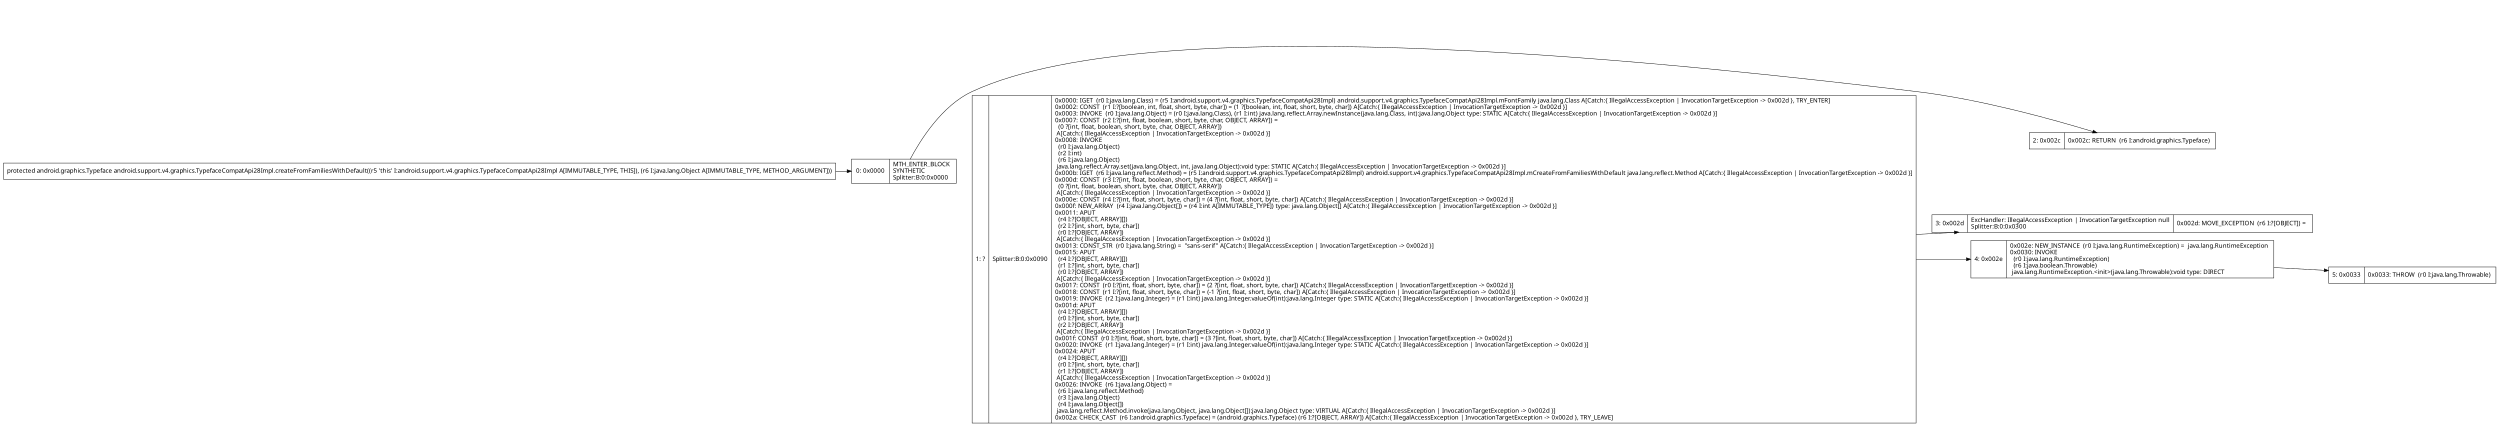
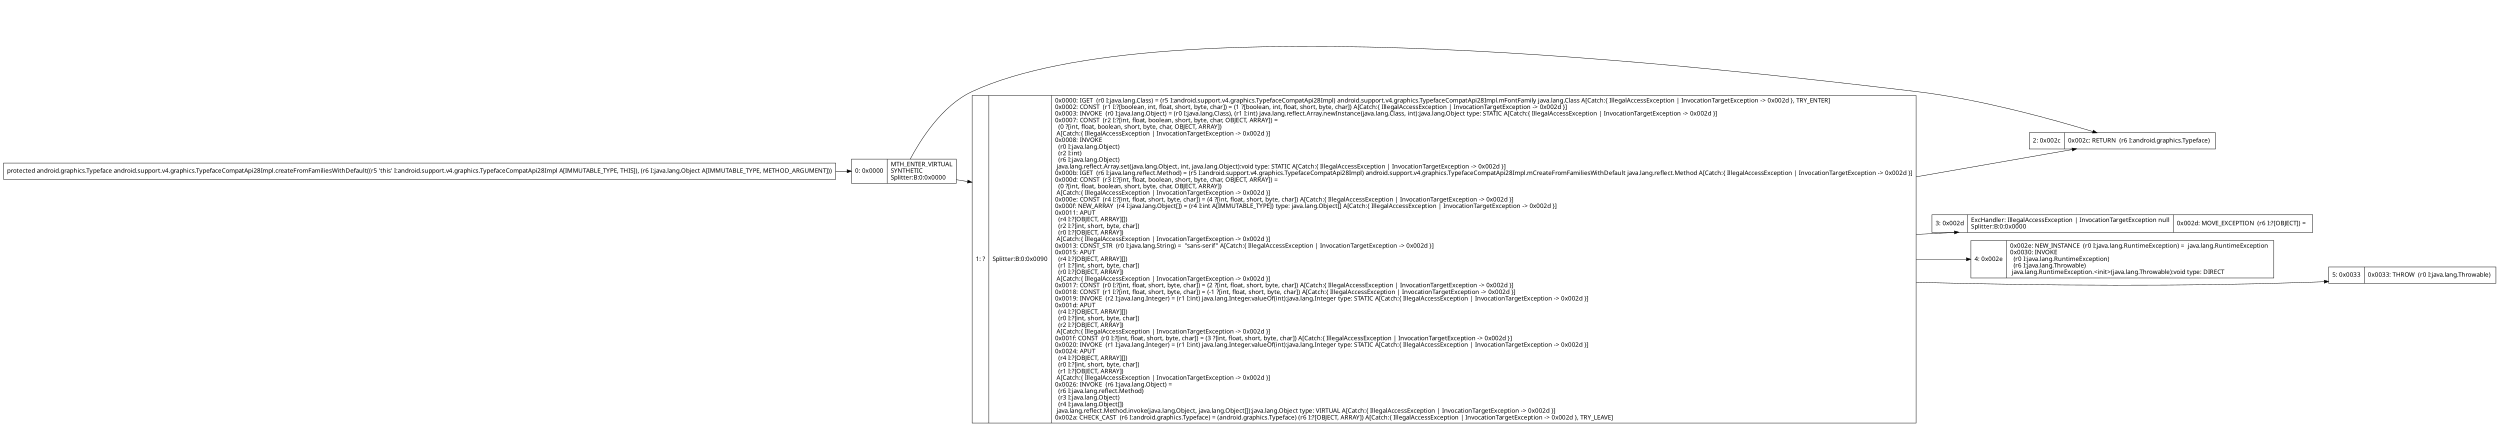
edge "1: ?" -> "2: 0x002c": added
node "0: 0x0000": text "MTH_ENTER_BLOCK" -> "MTH_ENTER_VIRTUAL"
edge "0: 0x0000" -> "1: ?": added
node "3: 0x002d": text "Splitter:B:0:0x0300" -> "Splitter:B:0:0x0000"
node "4: 0x002e": text "(r6 I:java.boolean.Throwable)" -> "(r6 I:java.lang.Throwable)"
edge "4: 0x002e" -> "5: 0x0033": now "1: ?" -> "5: 0x0033"
